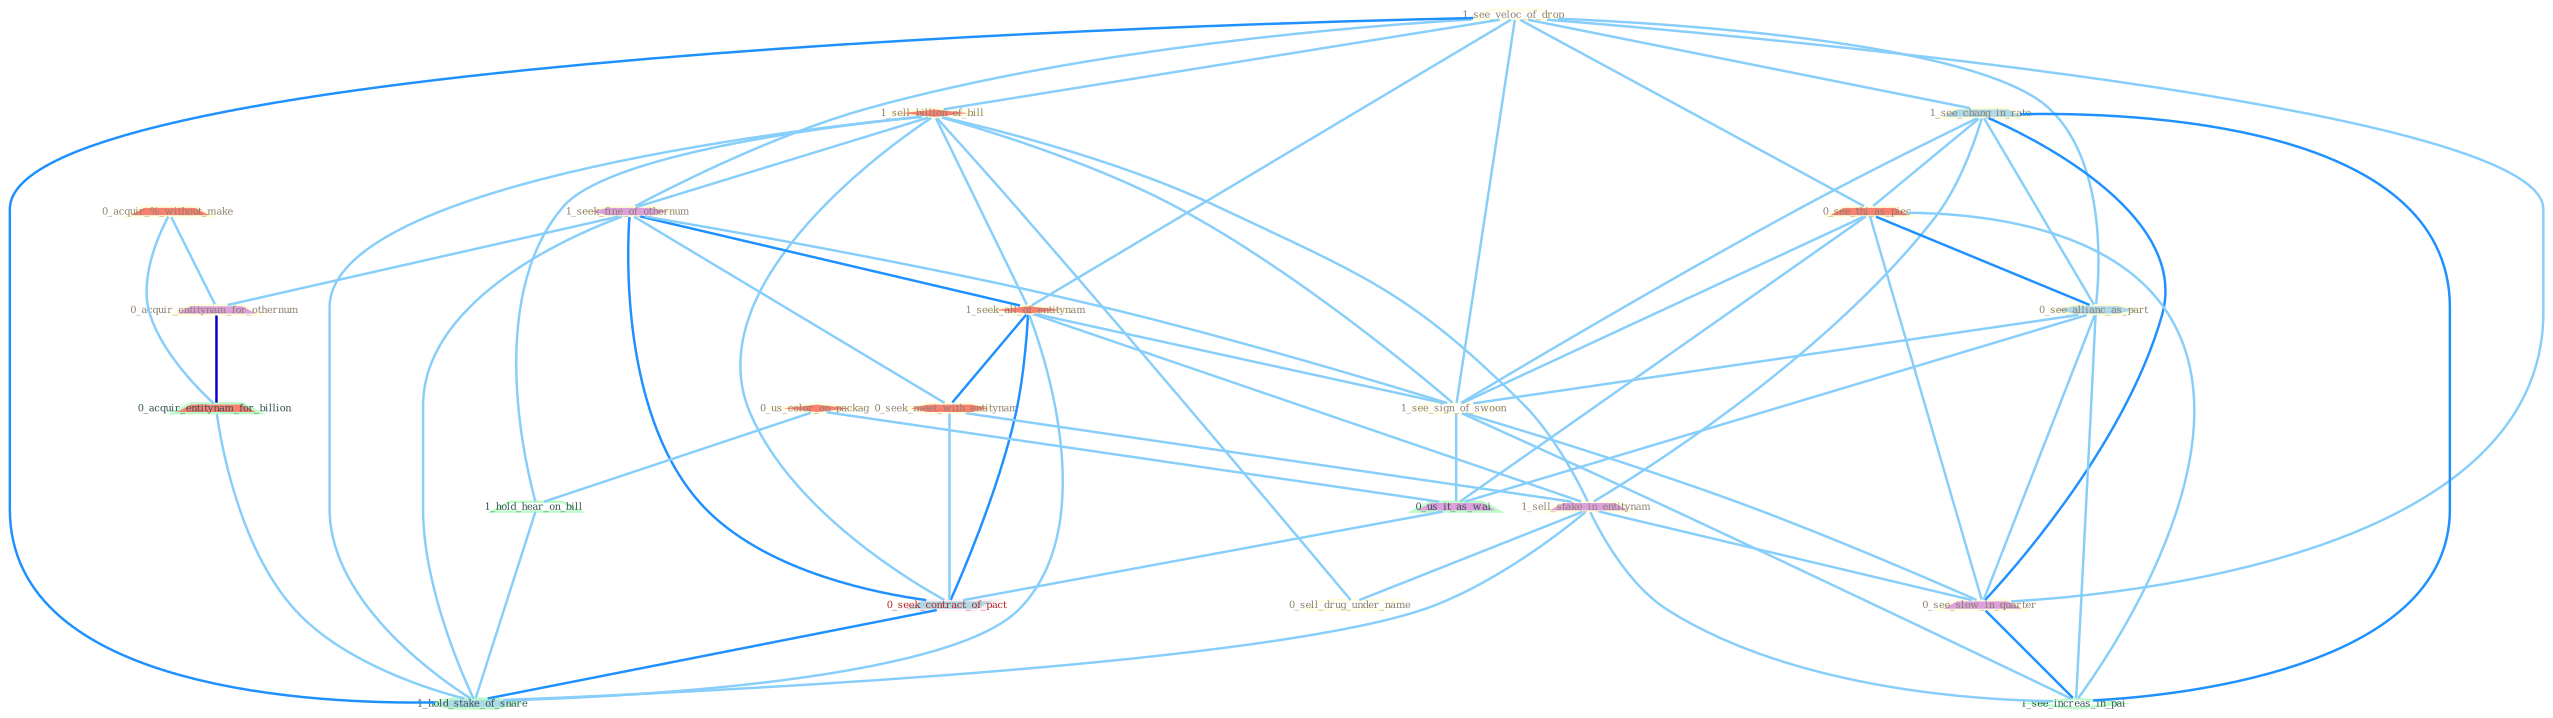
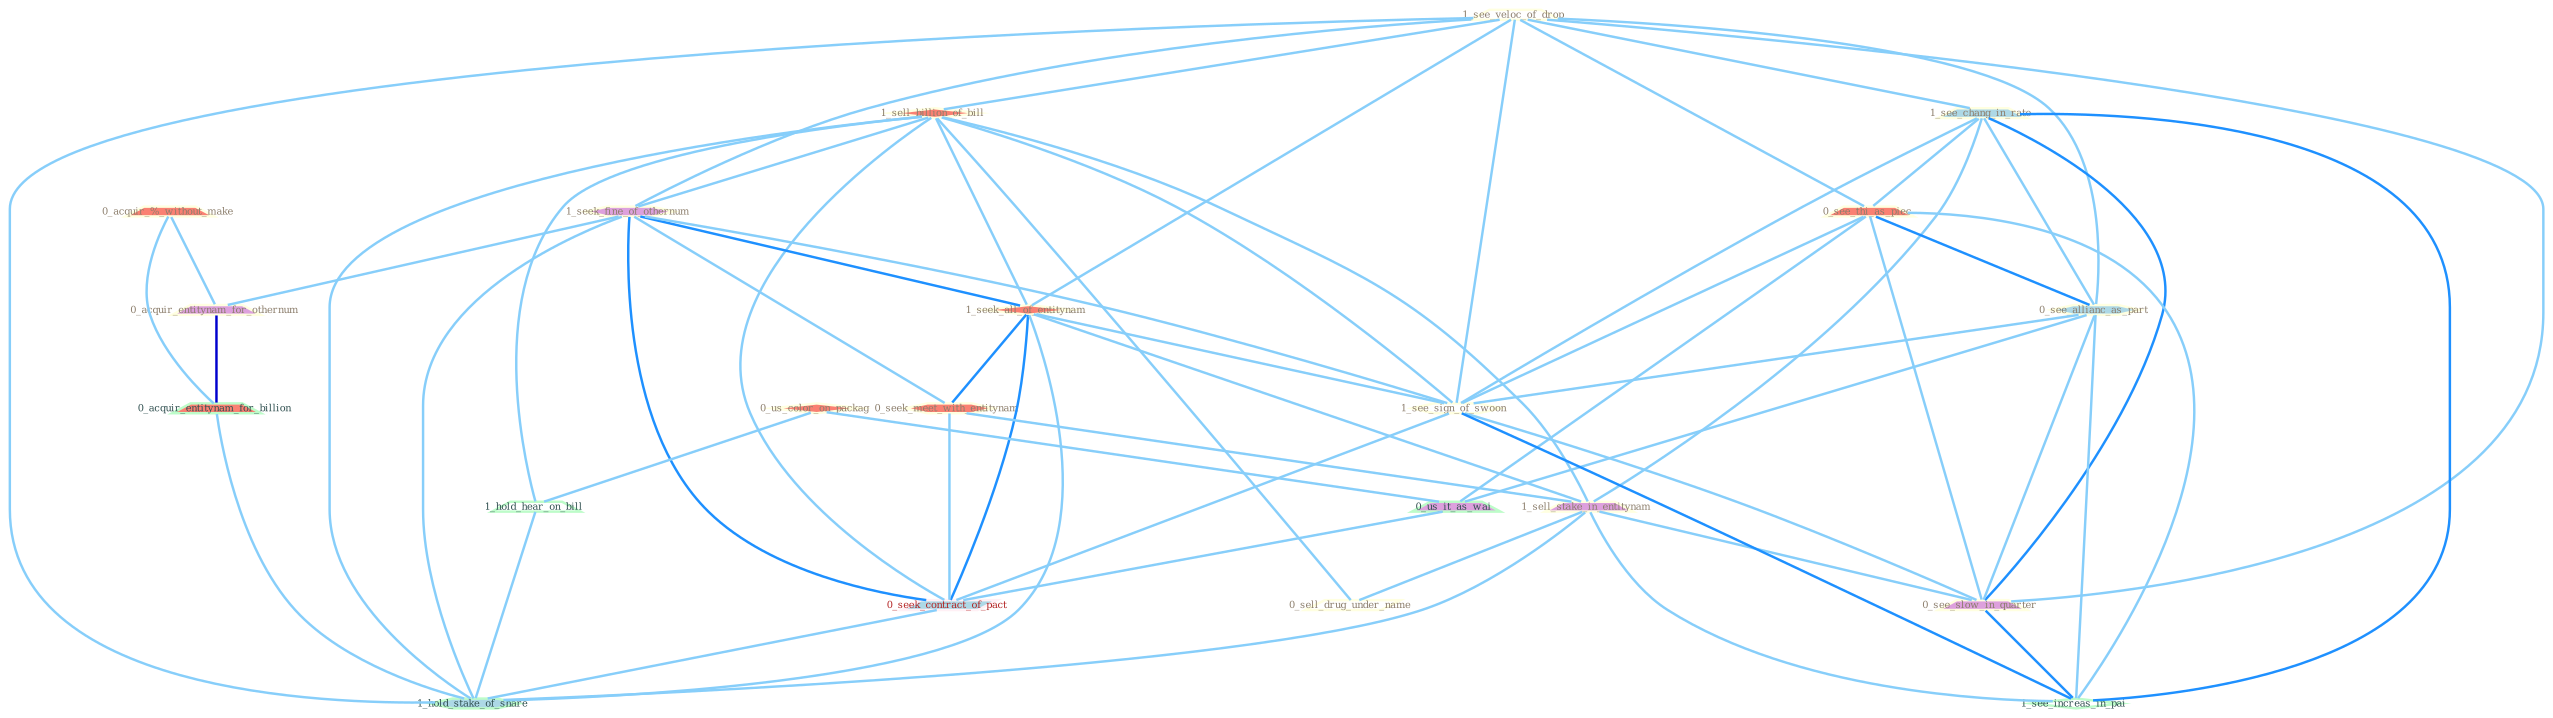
edge "1_see_veloc_of_drop" -- "1_hold_stake_of_share": color #1e90ff -> #87cefa
edge "1_see_sign_of_swoon" -- "0_us_it_as_wai": now "1_see_sign_of_swoon" -- "0_seek_contract_of_pact"
edge "1_see_sign_of_swoon" -- "1_see_increas_in_pai": color #87cefa -> #1e90ff
edge "0_seek_contract_of_pact" -- "1_hold_stake_of_share": color #1e90ff -> #87cefa
